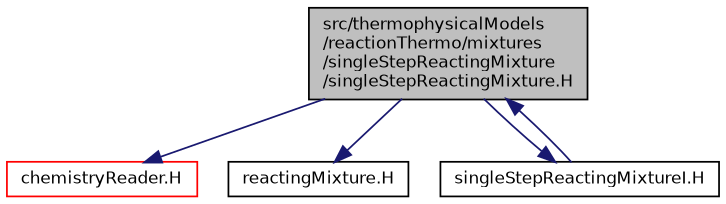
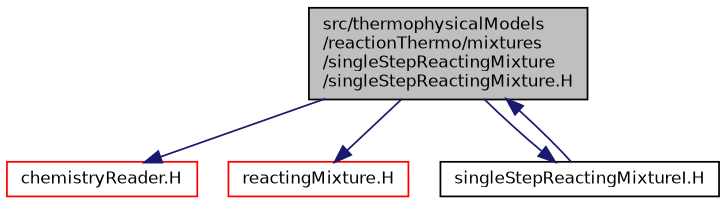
node "reactingMixture.H": color black -> red
